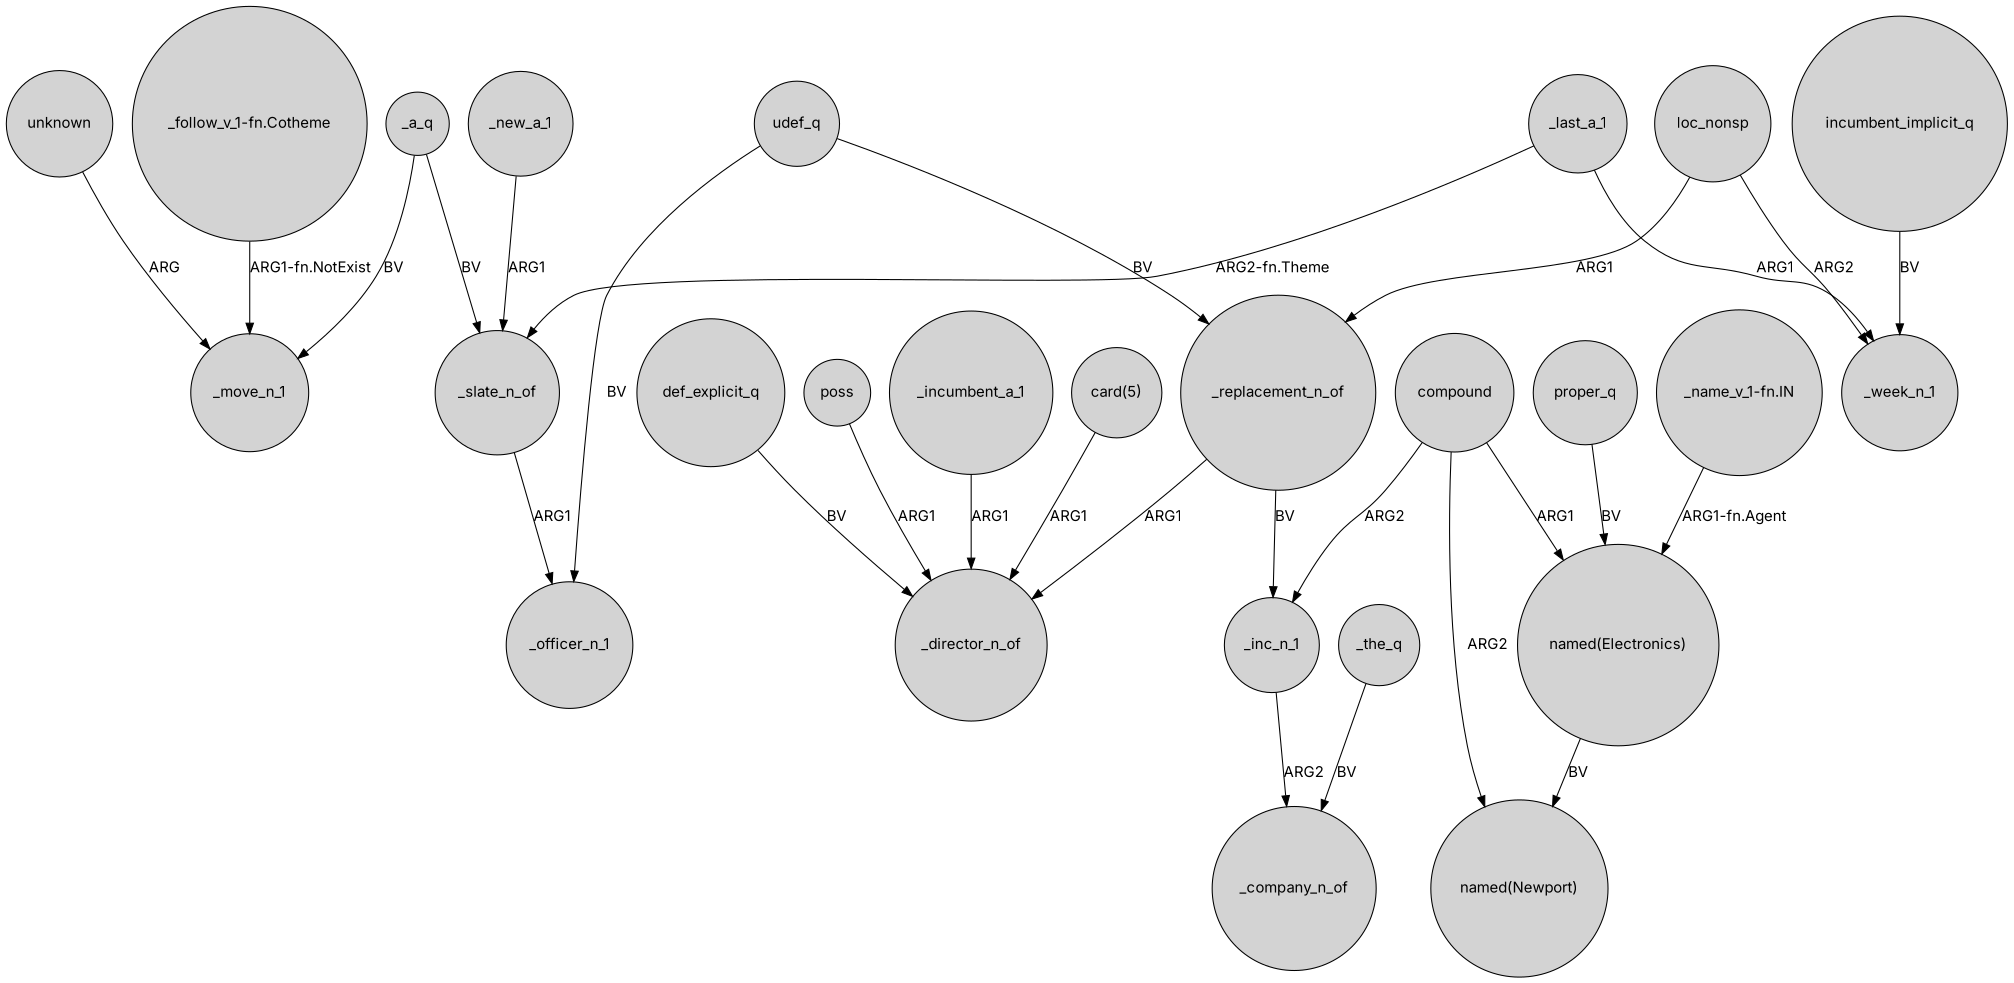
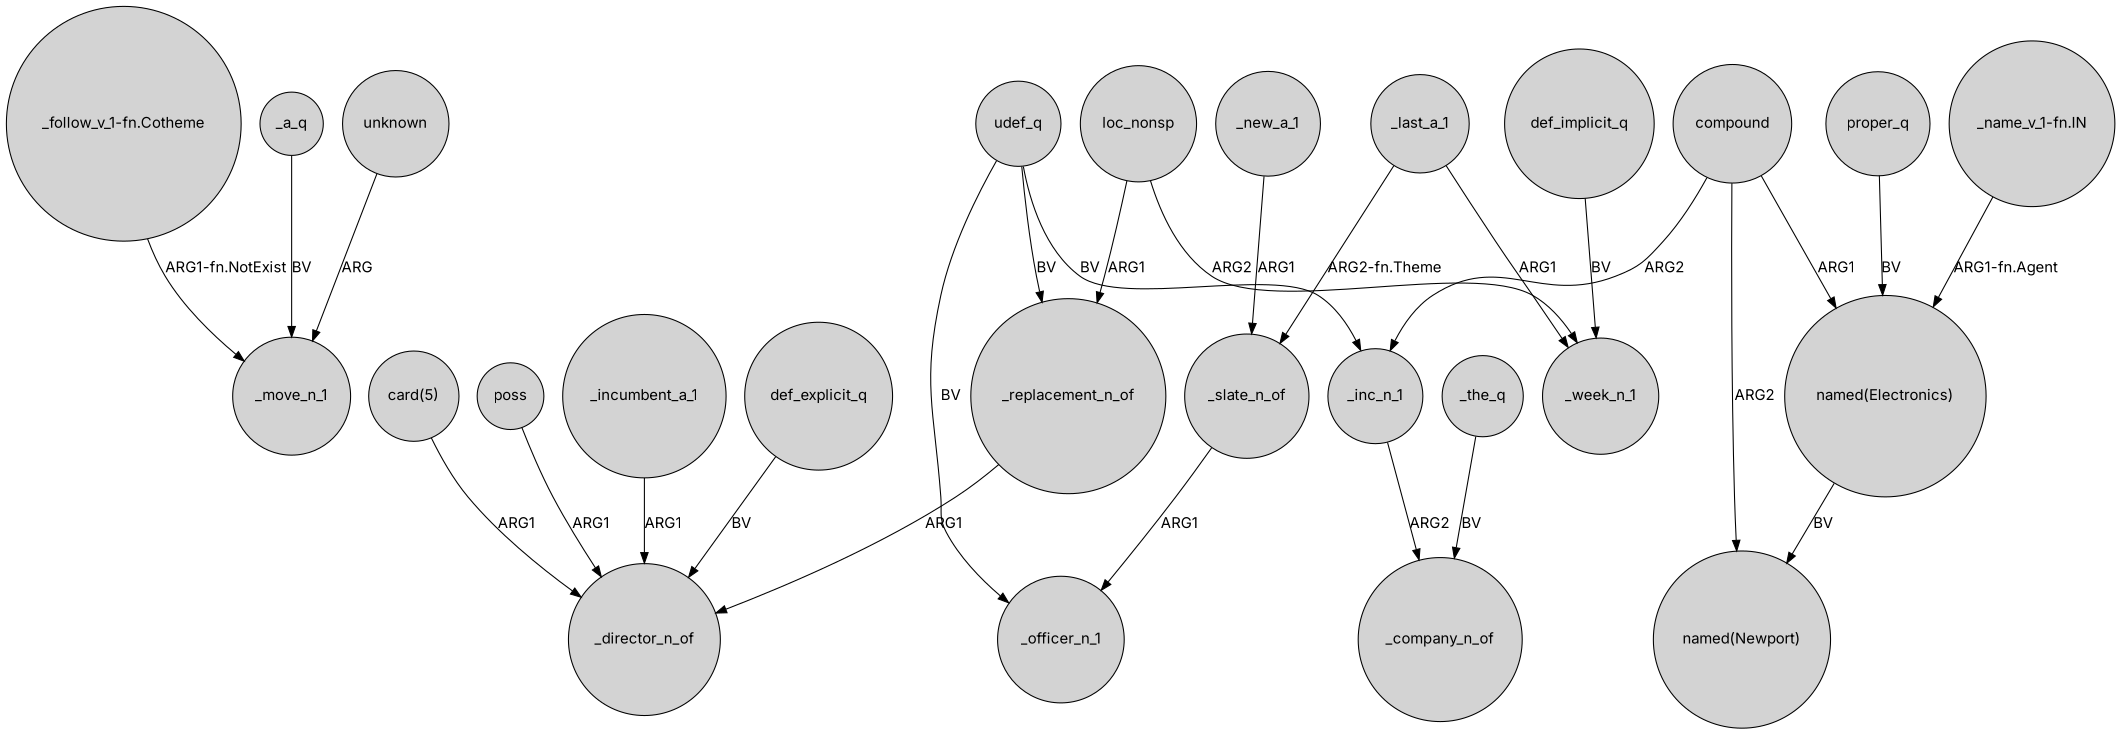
node "incumbent_implicit_q": label "incumbent_implicit_q" -> "def_implicit_q"
edge "_a_q" -> "_slate_n_of": removed, label "BV"
edge "_replacement_n_of" -> "_inc_n_1": now "udef_q" -> "_inc_n_1"
